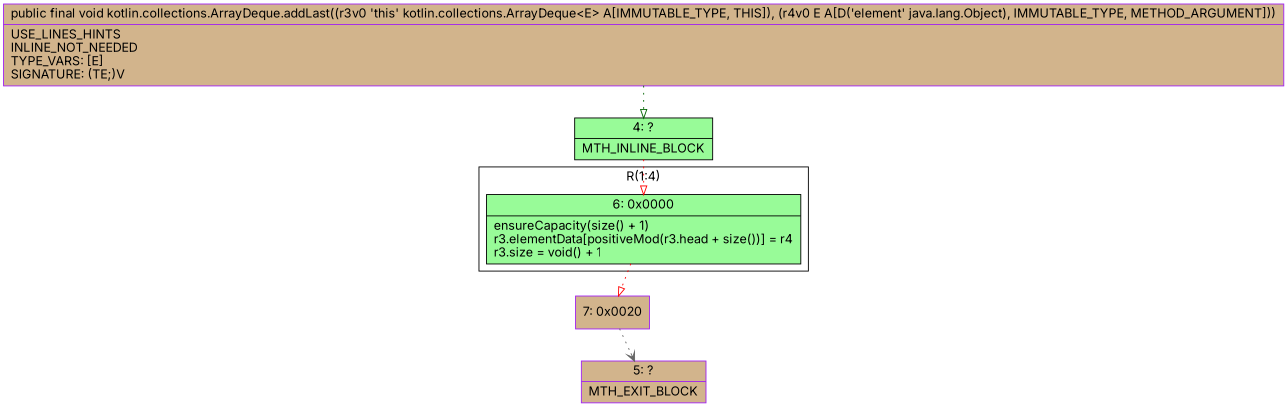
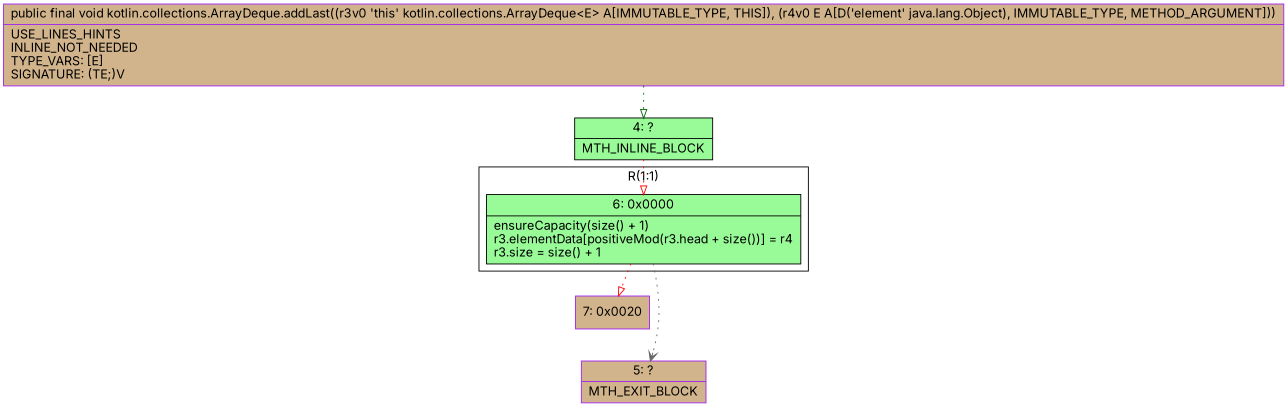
cluster "R(1:4)": label "R(1:4)" -> "R(1:1)"
node "6: 0x0000": text "r3.size = void() + 1" -> "r3.size = size() + 1"
edge "7: 0x0020" -> "5: ?": now "6: 0x0000" -> "5: ?"
